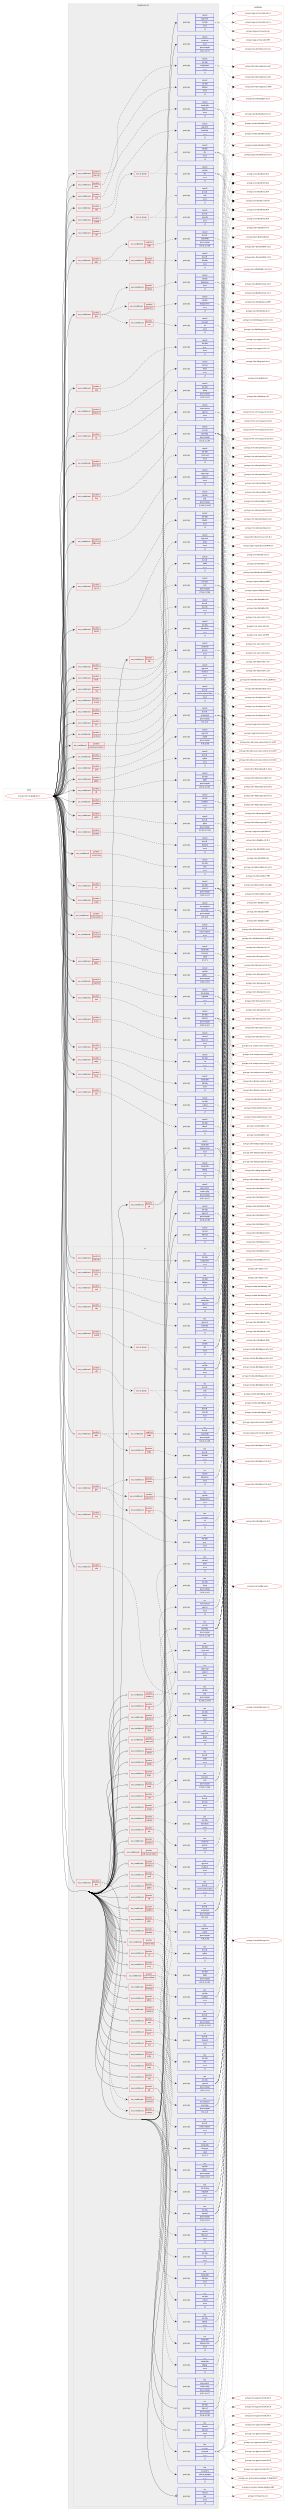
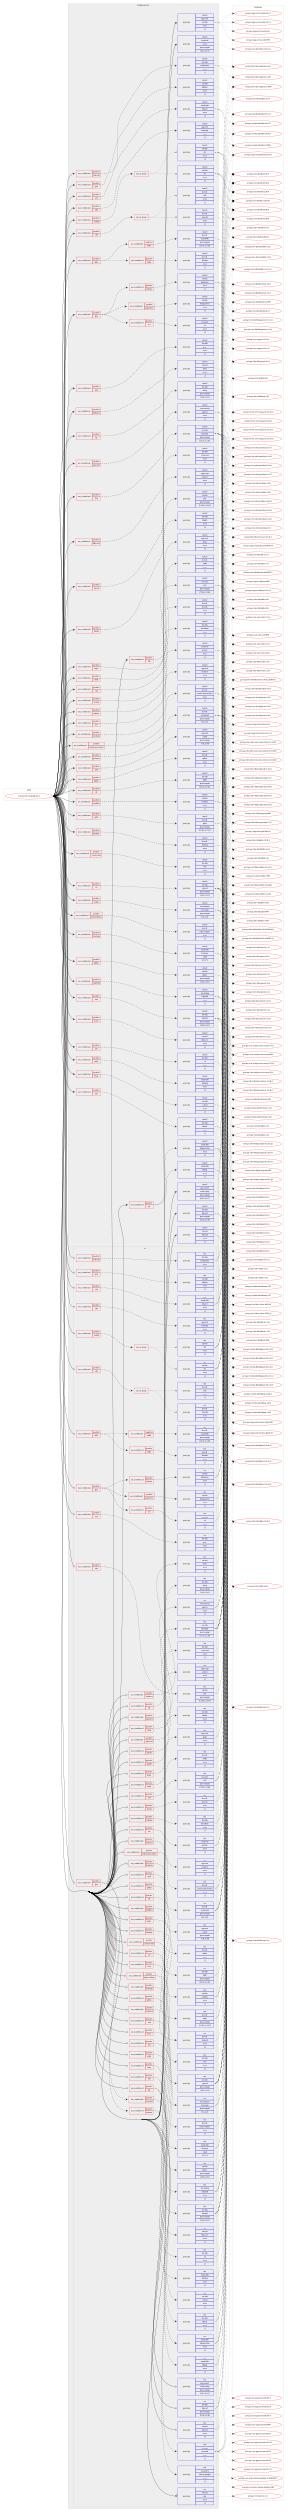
node "portage://net-misc/curl-8.8.0": removed
